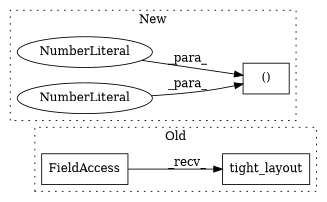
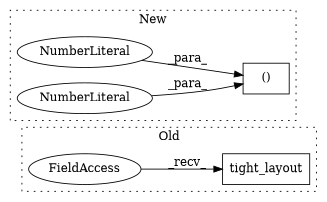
node "FieldAccess": shape box -> ellipse
